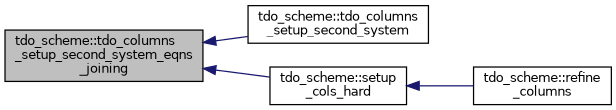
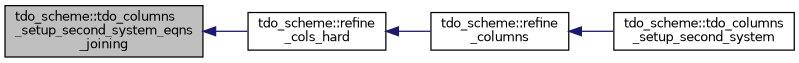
edge "tdo_scheme::tdo_columns _setup_second_system" -> "tdo_scheme::tdo_columns _setup_second_system_eqns _joining": now "tdo_scheme::tdo_columns _setup_second_system" -> "tdo_scheme::refine _columns"
node "tdo_scheme::setup _cols_hard": label "tdo_scheme::setup _cols_hard" -> "tdo_scheme::refine _cols_hard"
